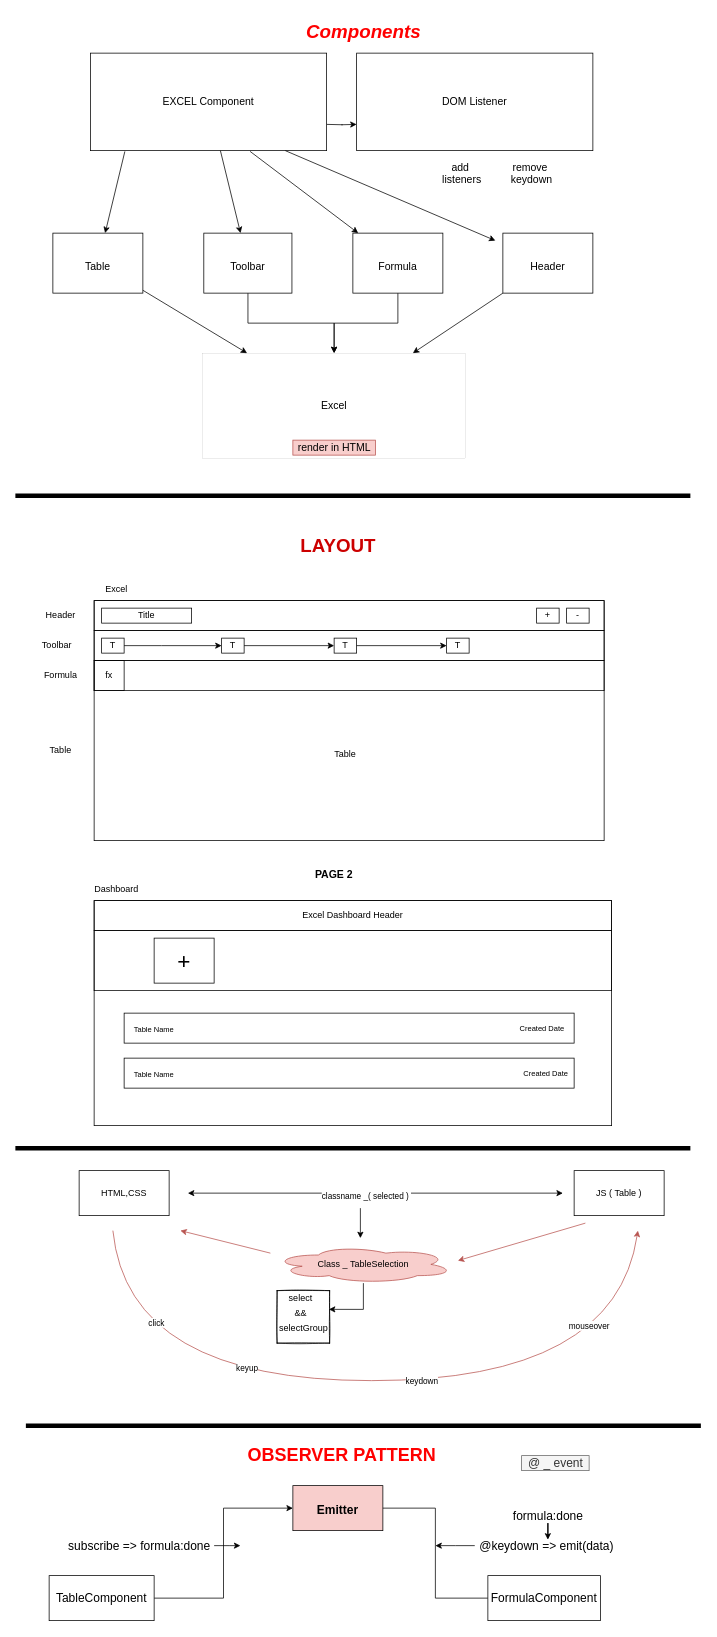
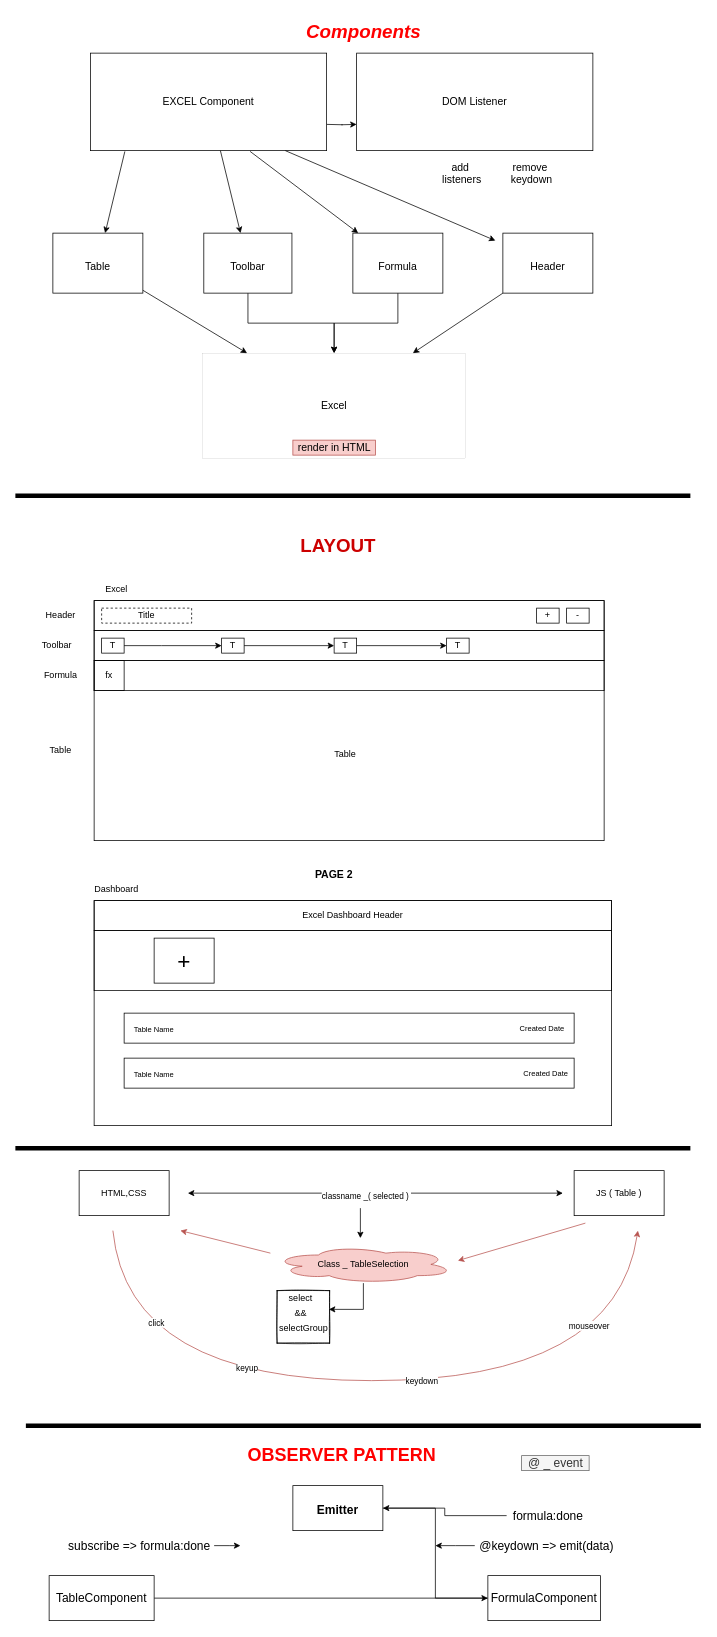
node "Title": style solid -> dashed
node "Emitter": fillcolor #f8cecc -> #ffffff
edge "formula:done" -> "@keydown => emit(data)": now "formula:done" -> "Emitter"
edge "TableComponent" -> "Emitter": now "TableComponent" -> "FormulaComponent"
